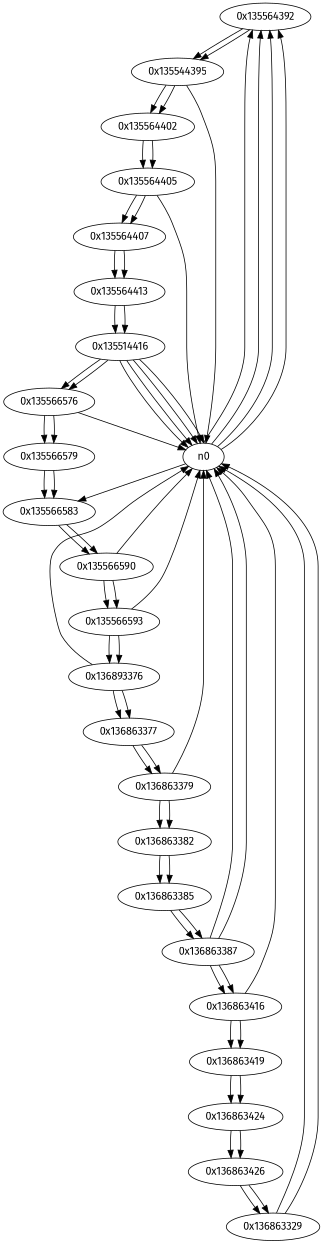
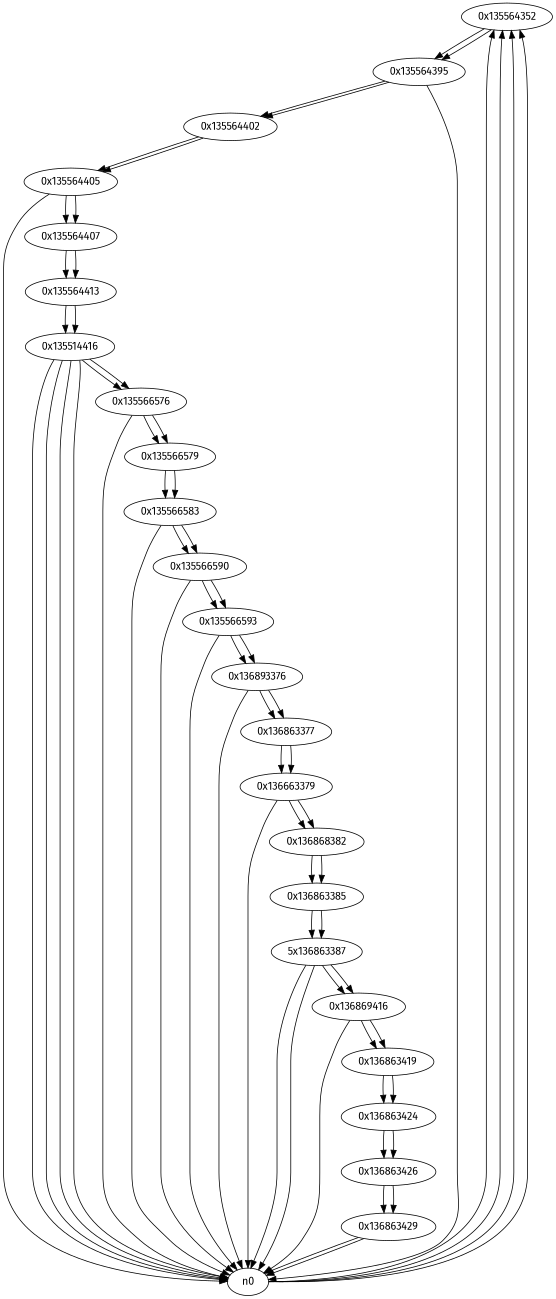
node "0x135564392": label "0x135564392" -> "0x135564352"
node "0x135544395": label "0x135544395" -> "0x135564395"
edge "n0" -> "0x135566583": reversed
node "0x136863379": label "0x136863379" -> "0x136663379"
node "0x136863382": label "0x136863382" -> "0x136868382"
node "0x136863387": label "0x136863387" -> "5x136863387"
node "0x136863416": label "0x136863416" -> "0x136869416"
node "0x136863329": label "0x136863329" -> "0x136863429"
